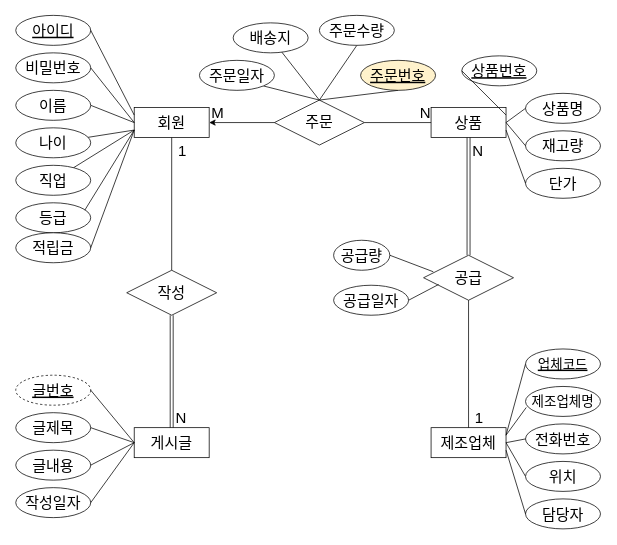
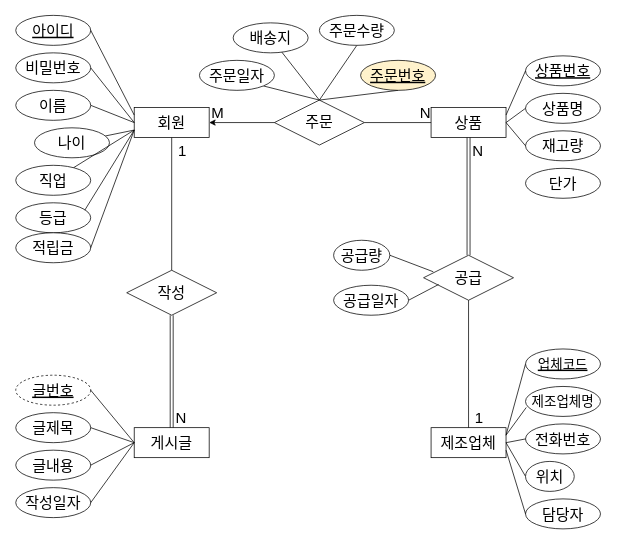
node "상품번호": moved (499, 71) -> (563, 71)
node "나이": moved (53, 143) -> (72, 143)
edge "상품" -- "단가": removed
node "위치": size 75x30 -> 49x30
